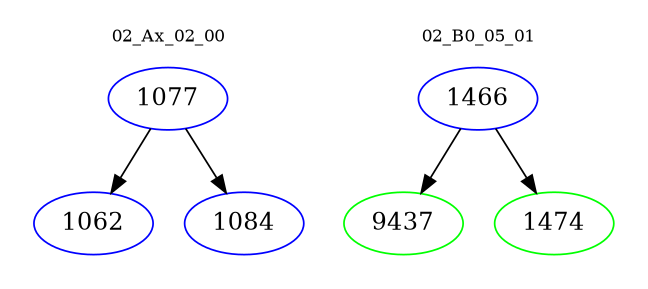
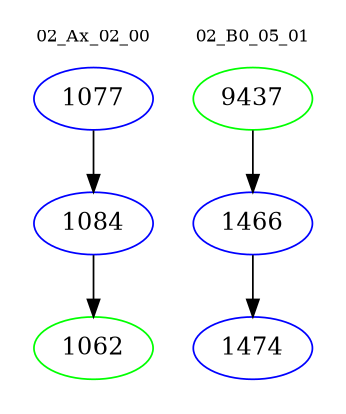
edge "1077" -> "1062": now "1084" -> "1062"
edge "1466" -> "9437": reversed
node "1062": color blue -> green
node "1474": color green -> blue
